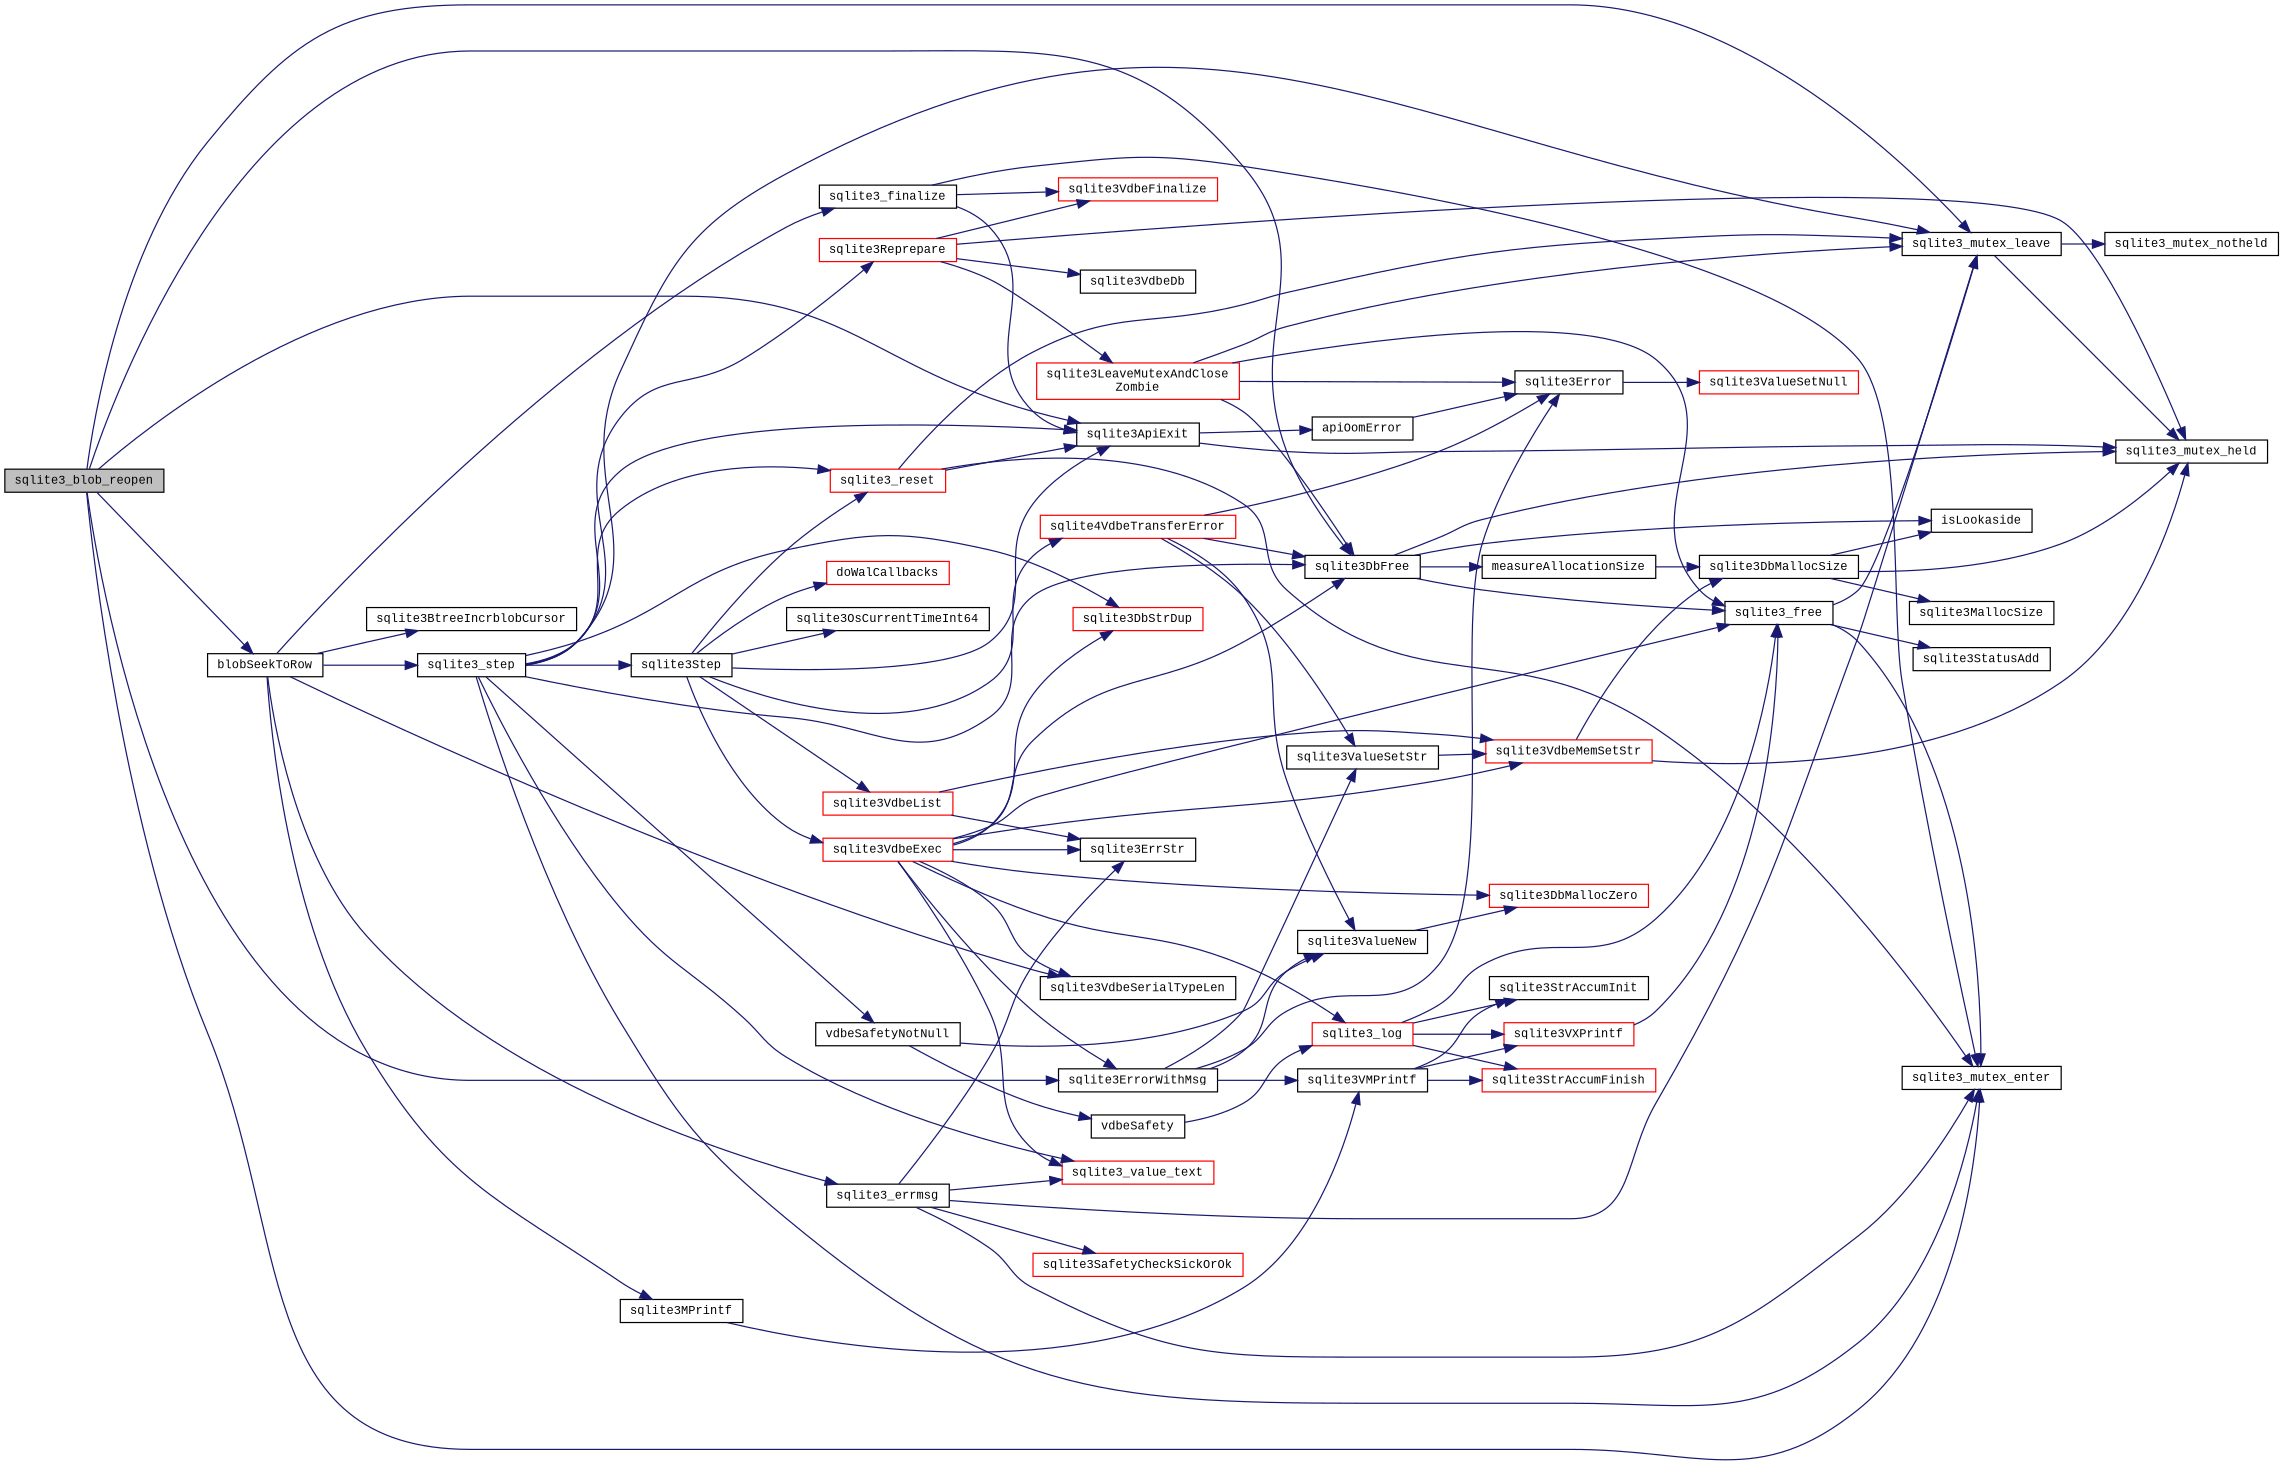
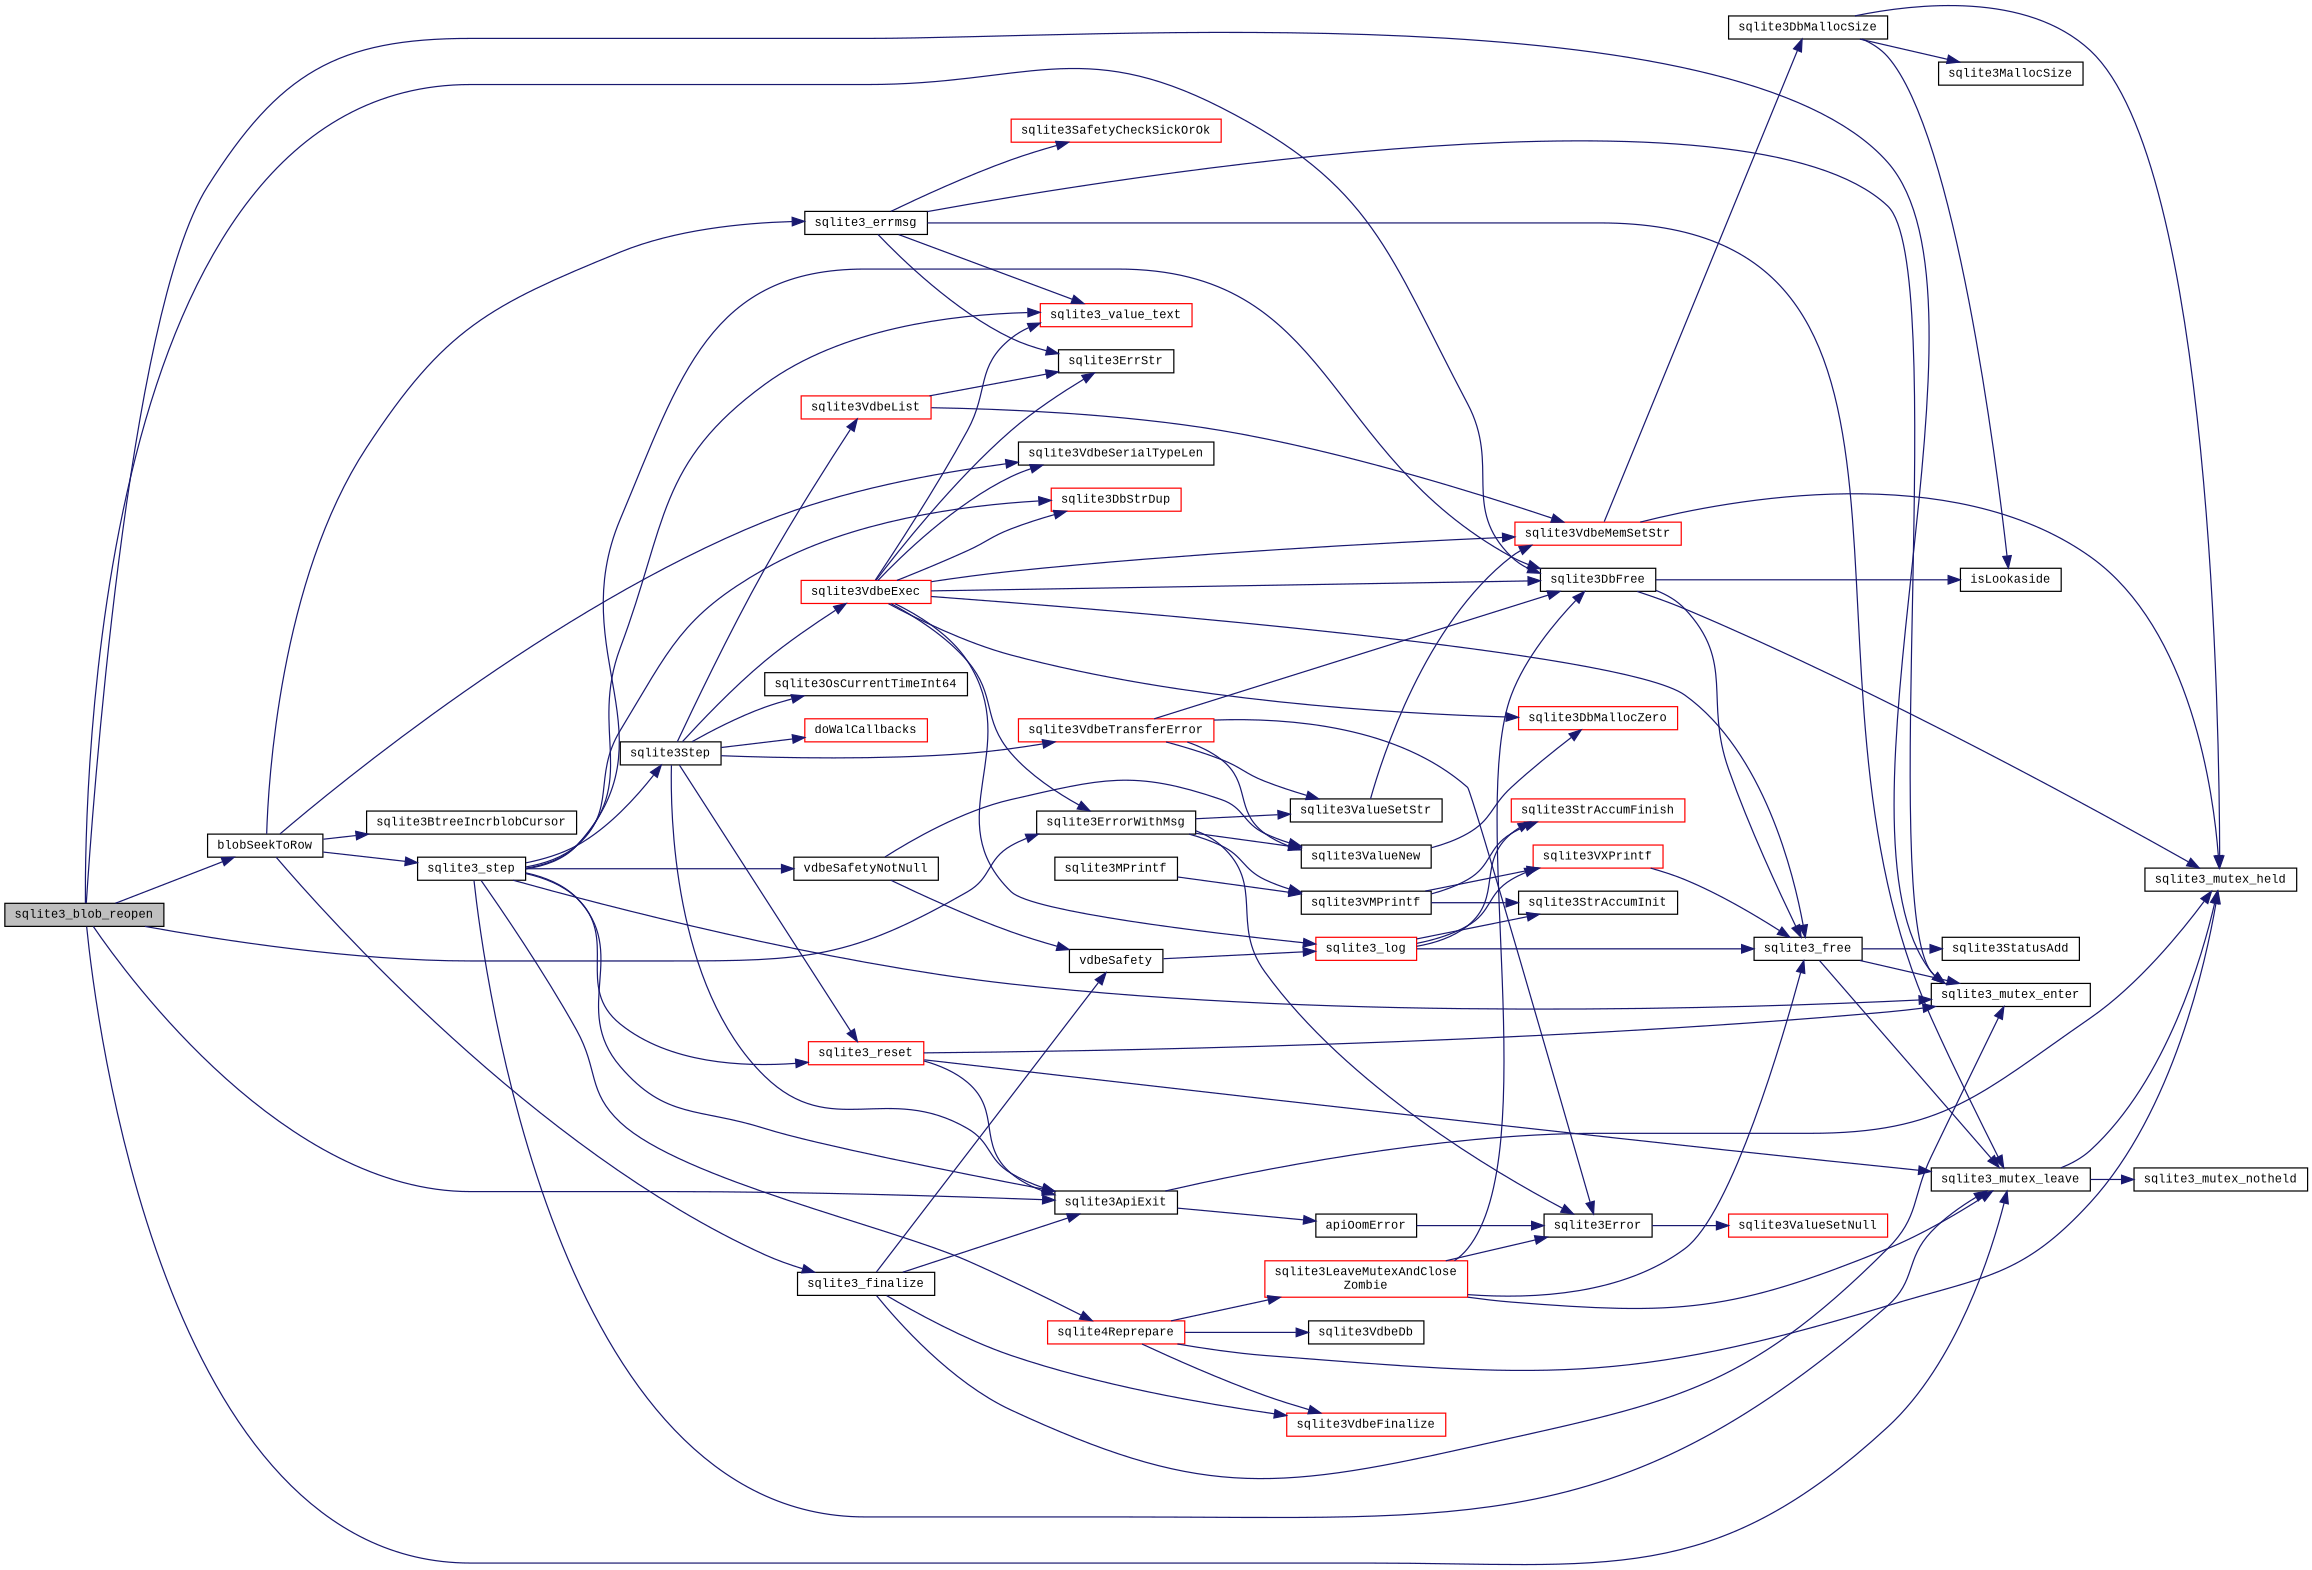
node "sqlite3Reprepare": label "sqlite3Reprepare" -> "sqlite4Reprepare"
node "sqlite4VdbeTransferError": label "sqlite4VdbeTransferError" -> "sqlite3VdbeTransferError"
node "measureAllocationSize": removed
edge "blobSeekToRow" -> "sqlite3MPrintf": removed
edge "sqlite3_finalize" -> "vdbeSafety": added
